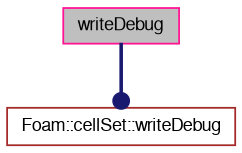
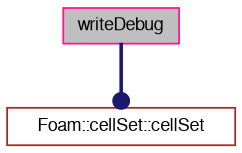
node "Foam::cellSet::writeDebug": label "Foam::cellSet::writeDebug" -> "Foam::cellSet::cellSet"
